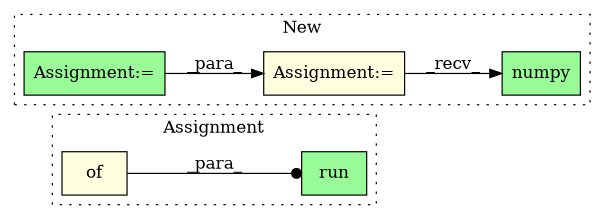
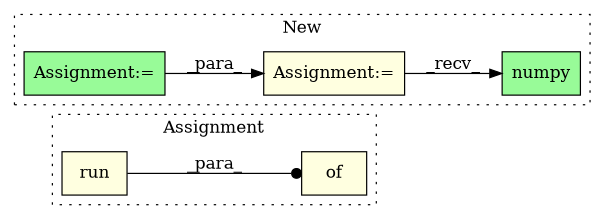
edge "of" -> "run": reversed
node "run": fillcolor palegreen -> lightyellow
